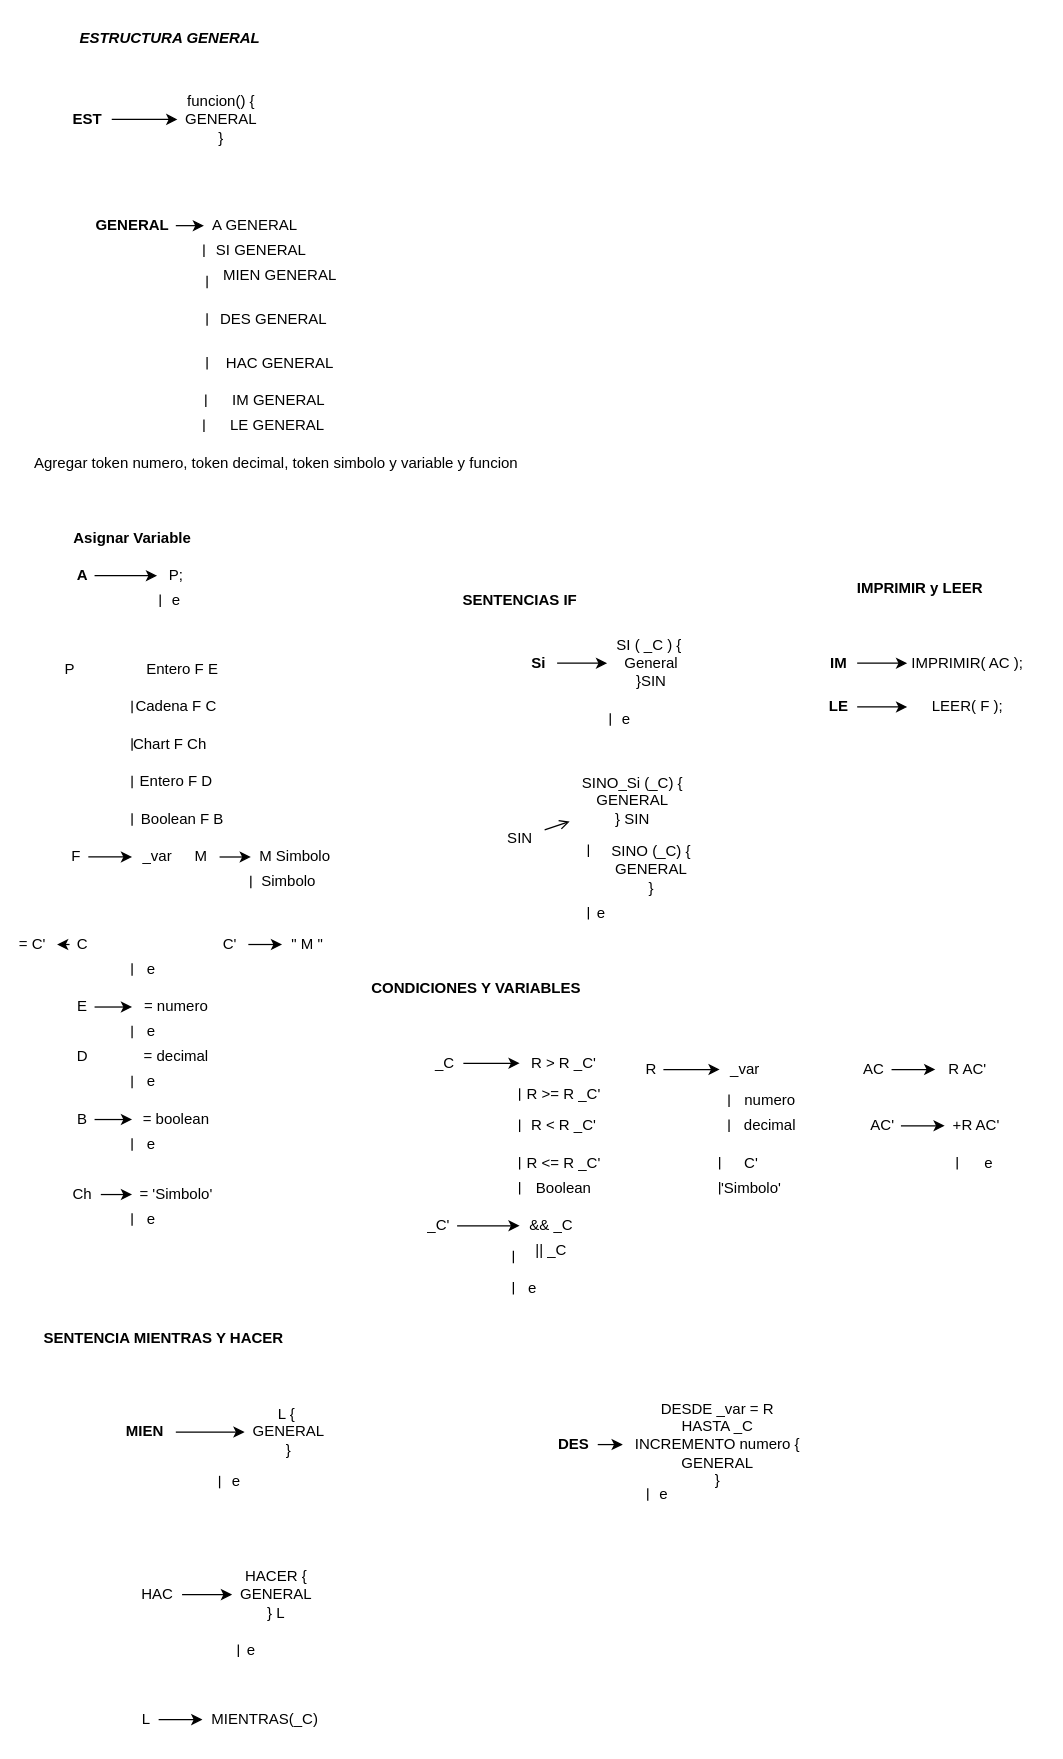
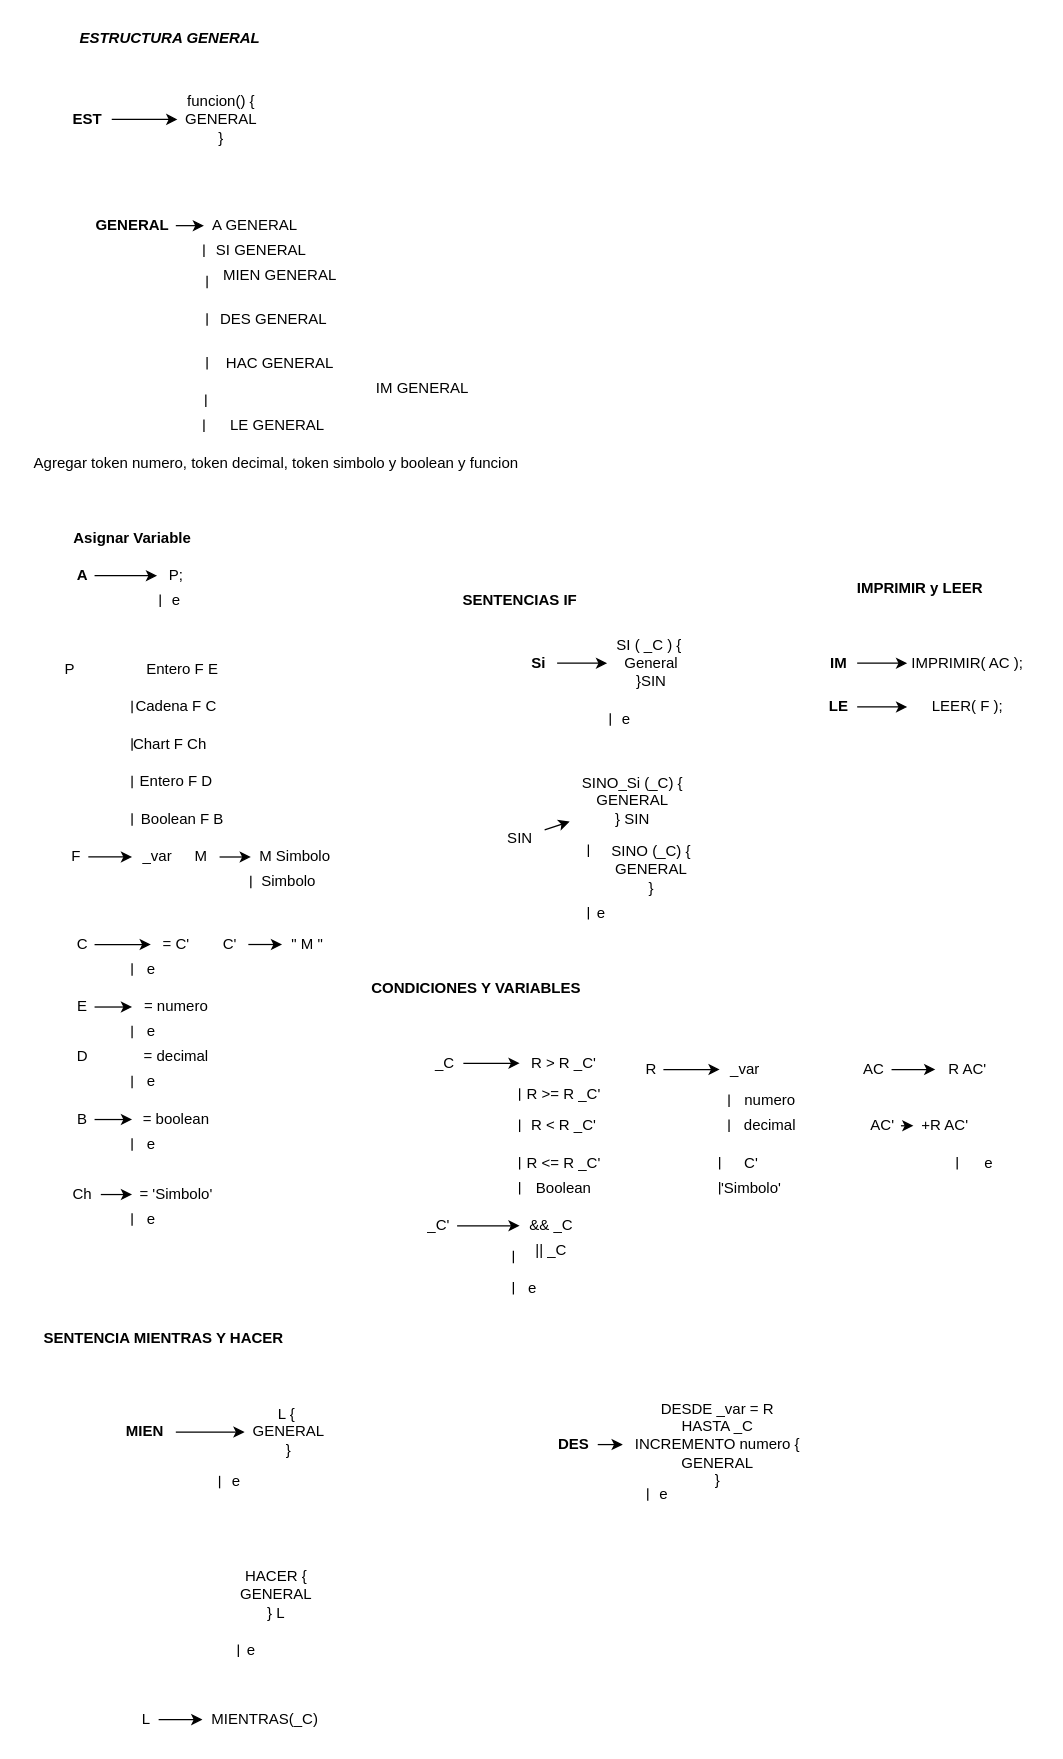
node "IM GENERAL": moved (278, 401) -> (422, 388)
node "Agregar token numero, token decimal, token simbolo y variable y funcion": label "Agregar token numero, token decimal, token simbolo y variable y funcion" -> "Agregar token numero, token decimal, token simbolo y boolean y funcion"
edge "SIN" -> "SINO_Si (_C) { GENERAL } SIN": arrowhead open -> classic
node "= C'": moved (32, 944) -> (176, 944)
node "+R AC'": moved (976, 1126) -> (944, 1126)
node "HAC": removed
edge "HAC" -> "HACER { GENERAL } L": removed
